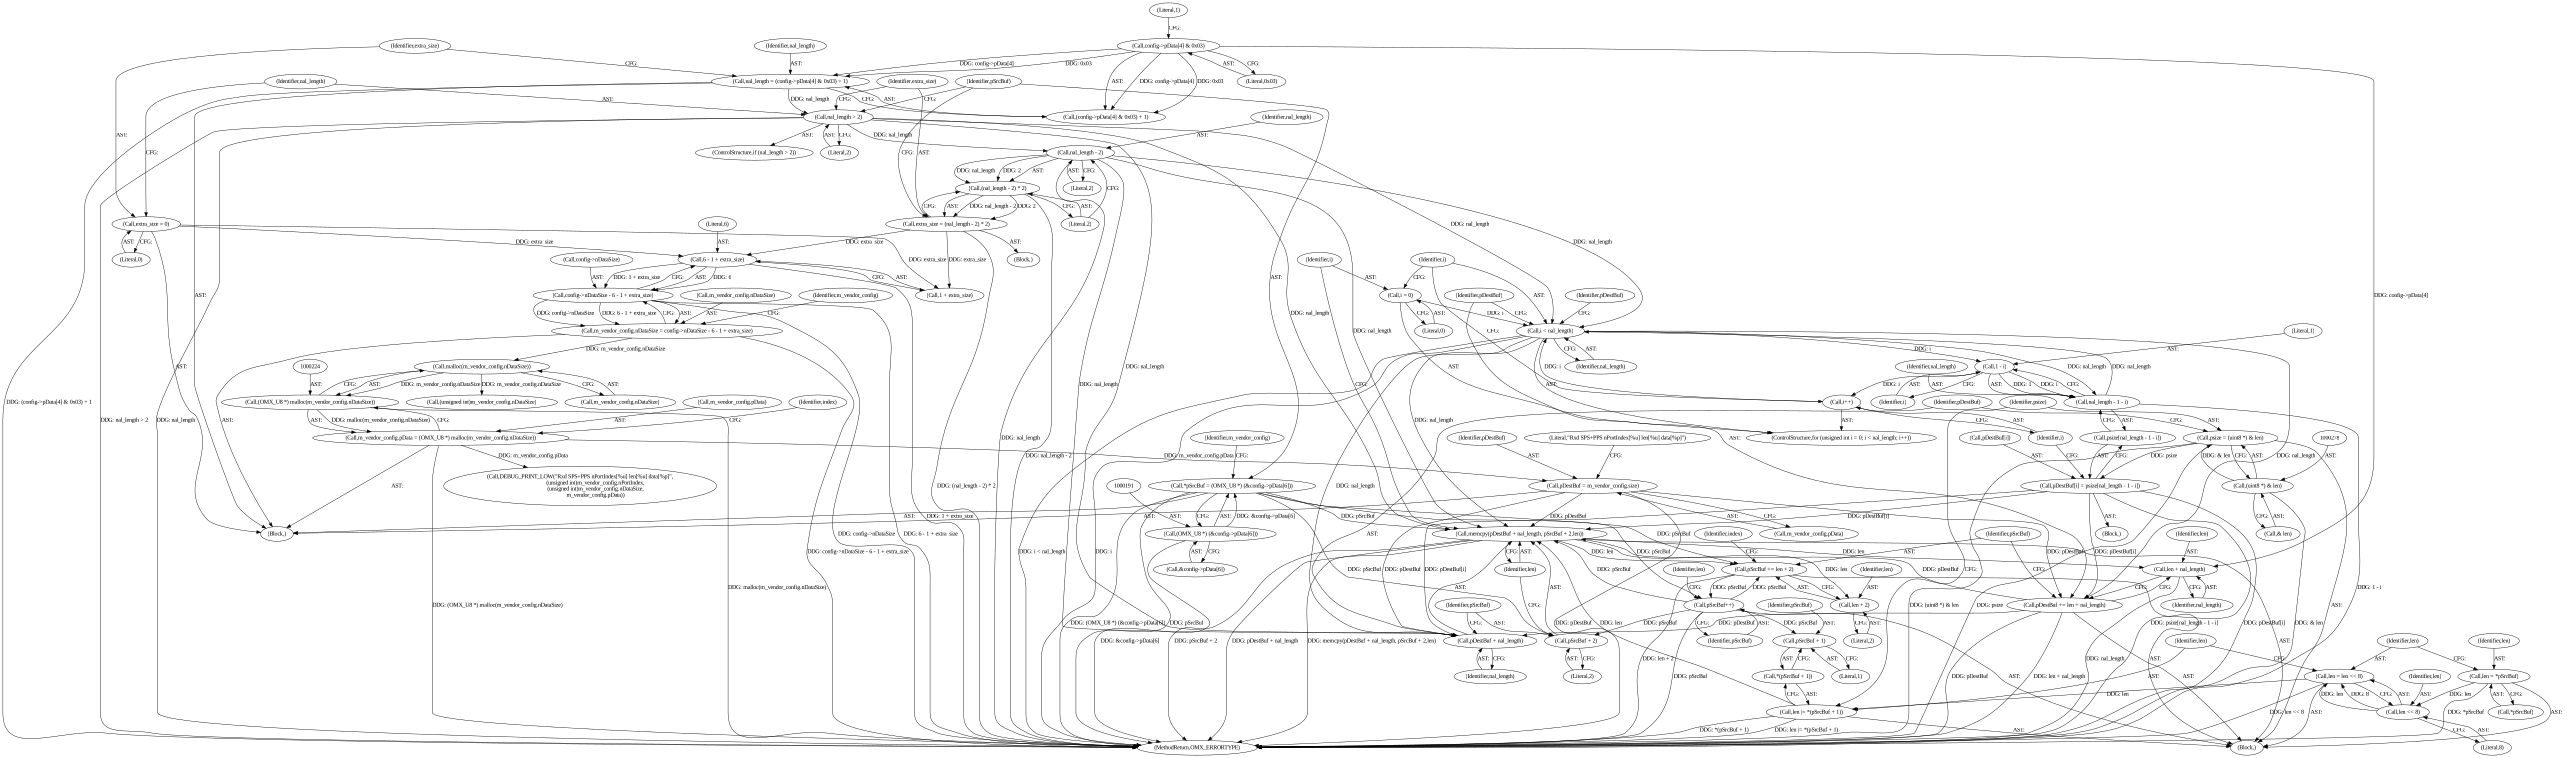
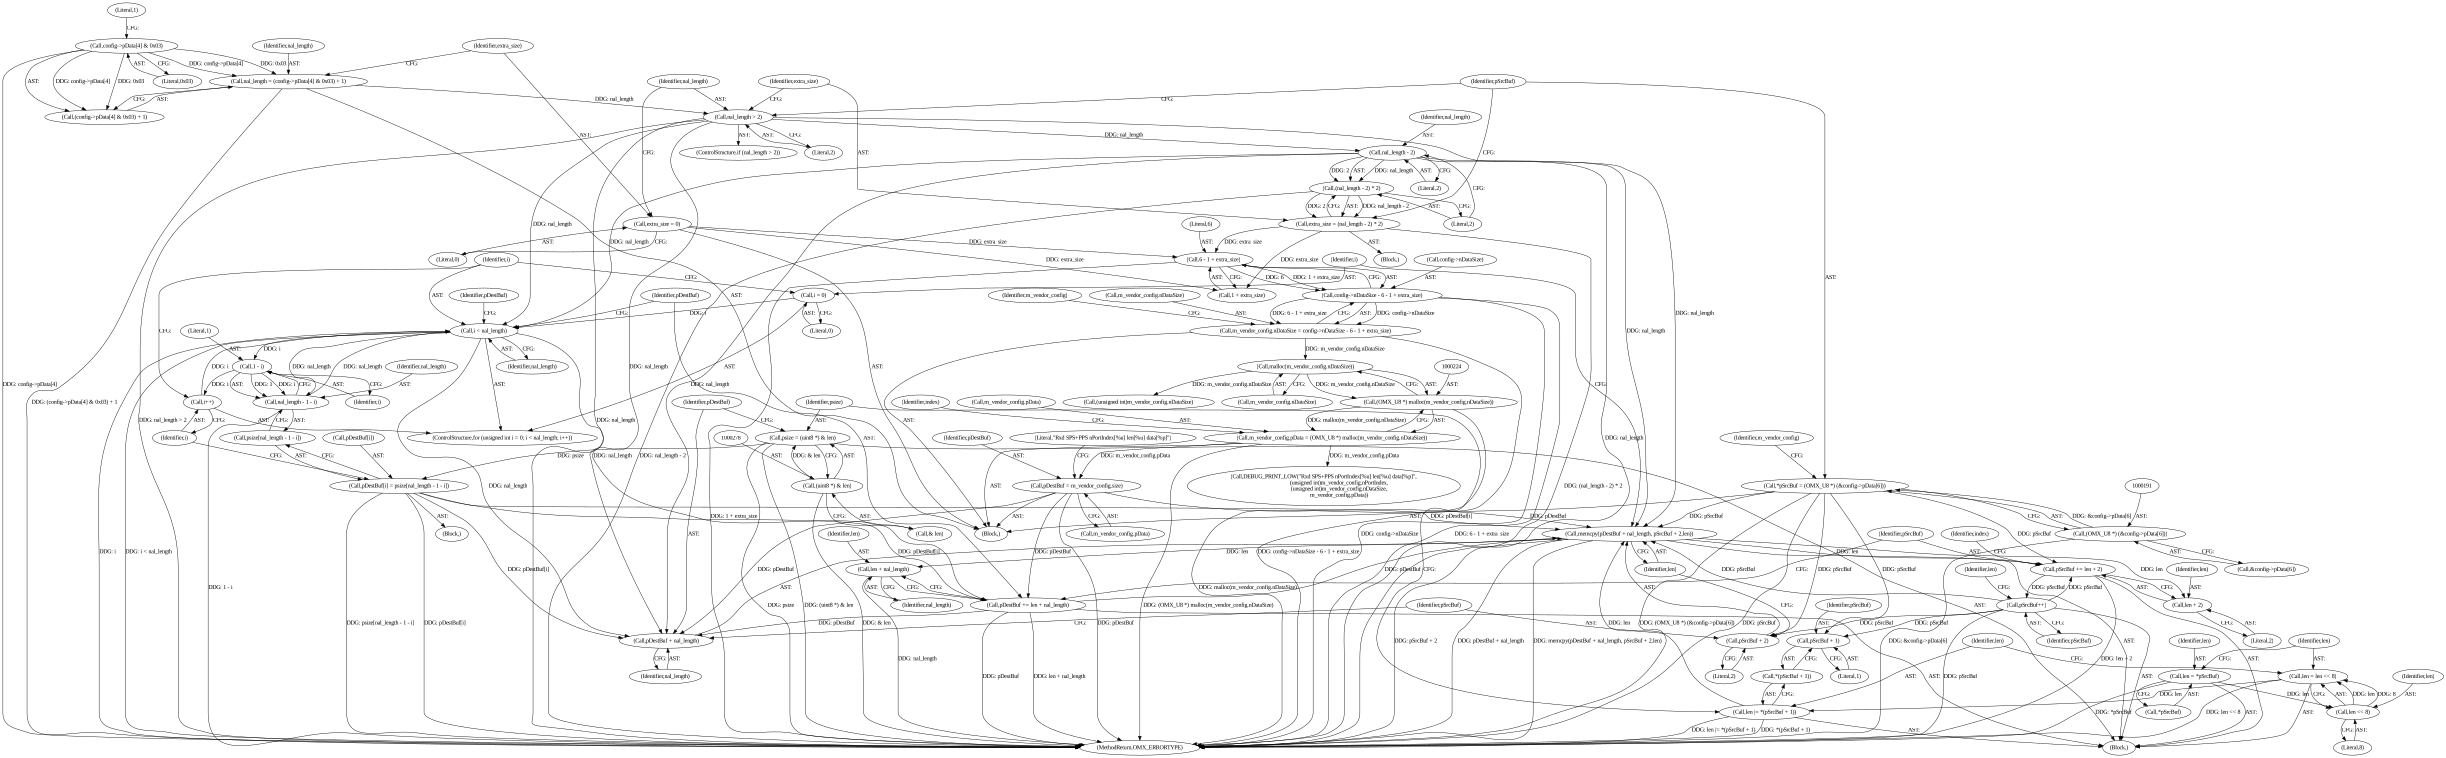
edge "(Call,config->pData[4] & 0x03)" -> "(Call,len + nal_length)": now "(Call,config->pData[4] & 0x03)" -> "(MethodReturn,OMX_ERRORTYPE)"
edge "(Call,i < nal_length)" -> "(Call,memcpy(pDestBuf + nal_length, pSrcBuf + 2,len))": removed, label "DDG: nal_length"
edge "(Call,*pSrcBuf = (OMX_U8 *) (&config->pData[6]))" -> "(Call,pSrcBuf++)": now "(Call,*pSrcBuf = (OMX_U8 *) (&config->pData[6]))" -> "(Call,pSrcBuf + 1)"
